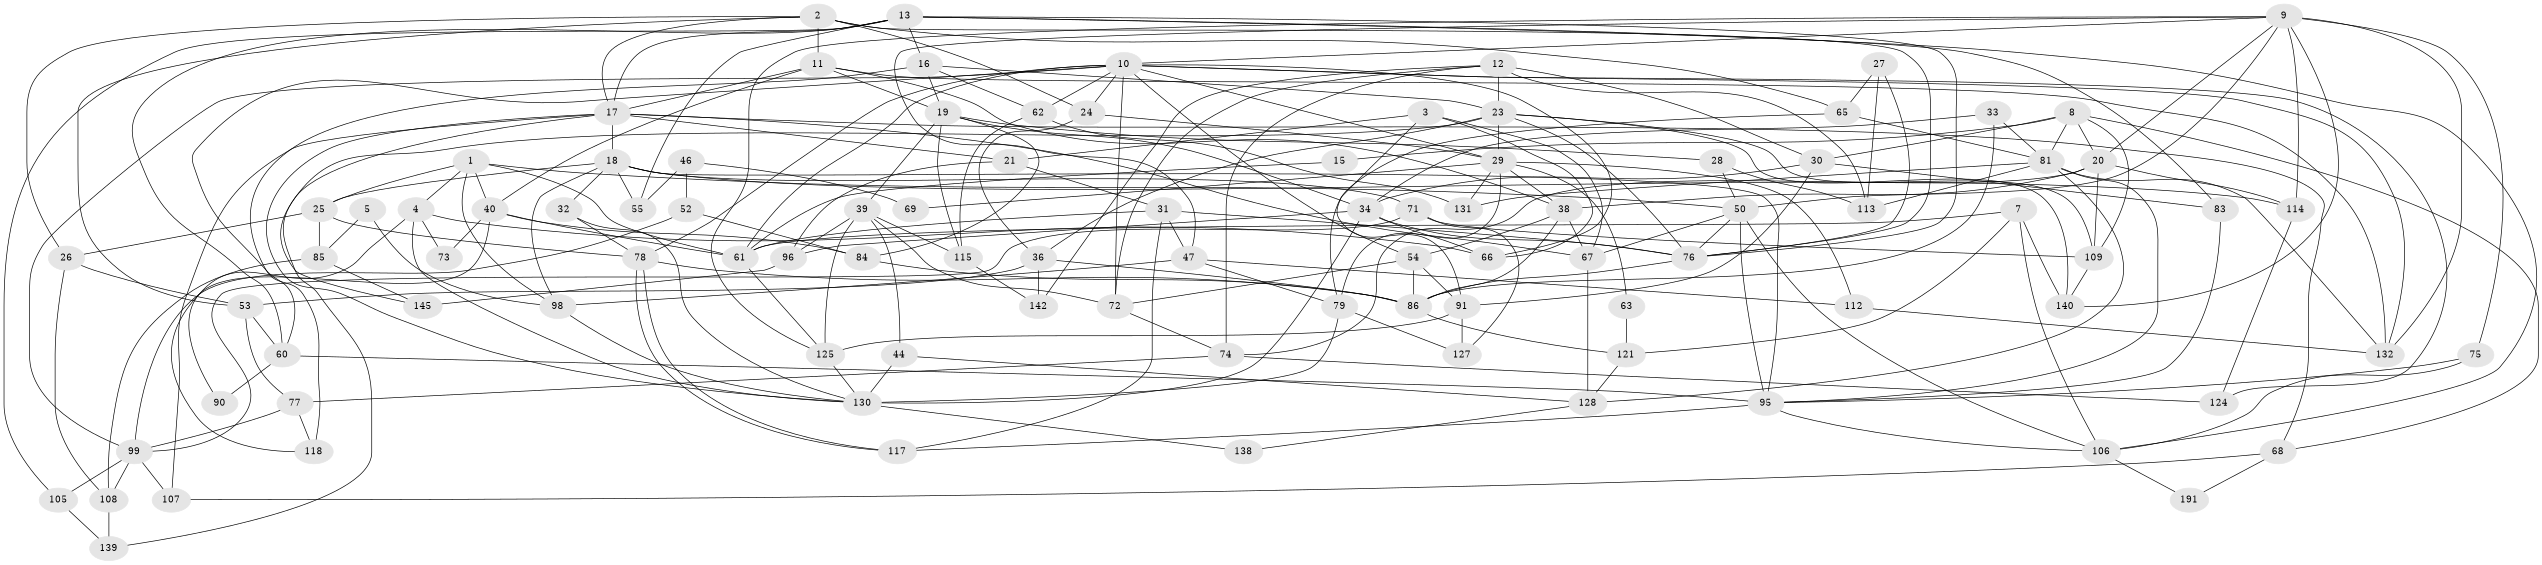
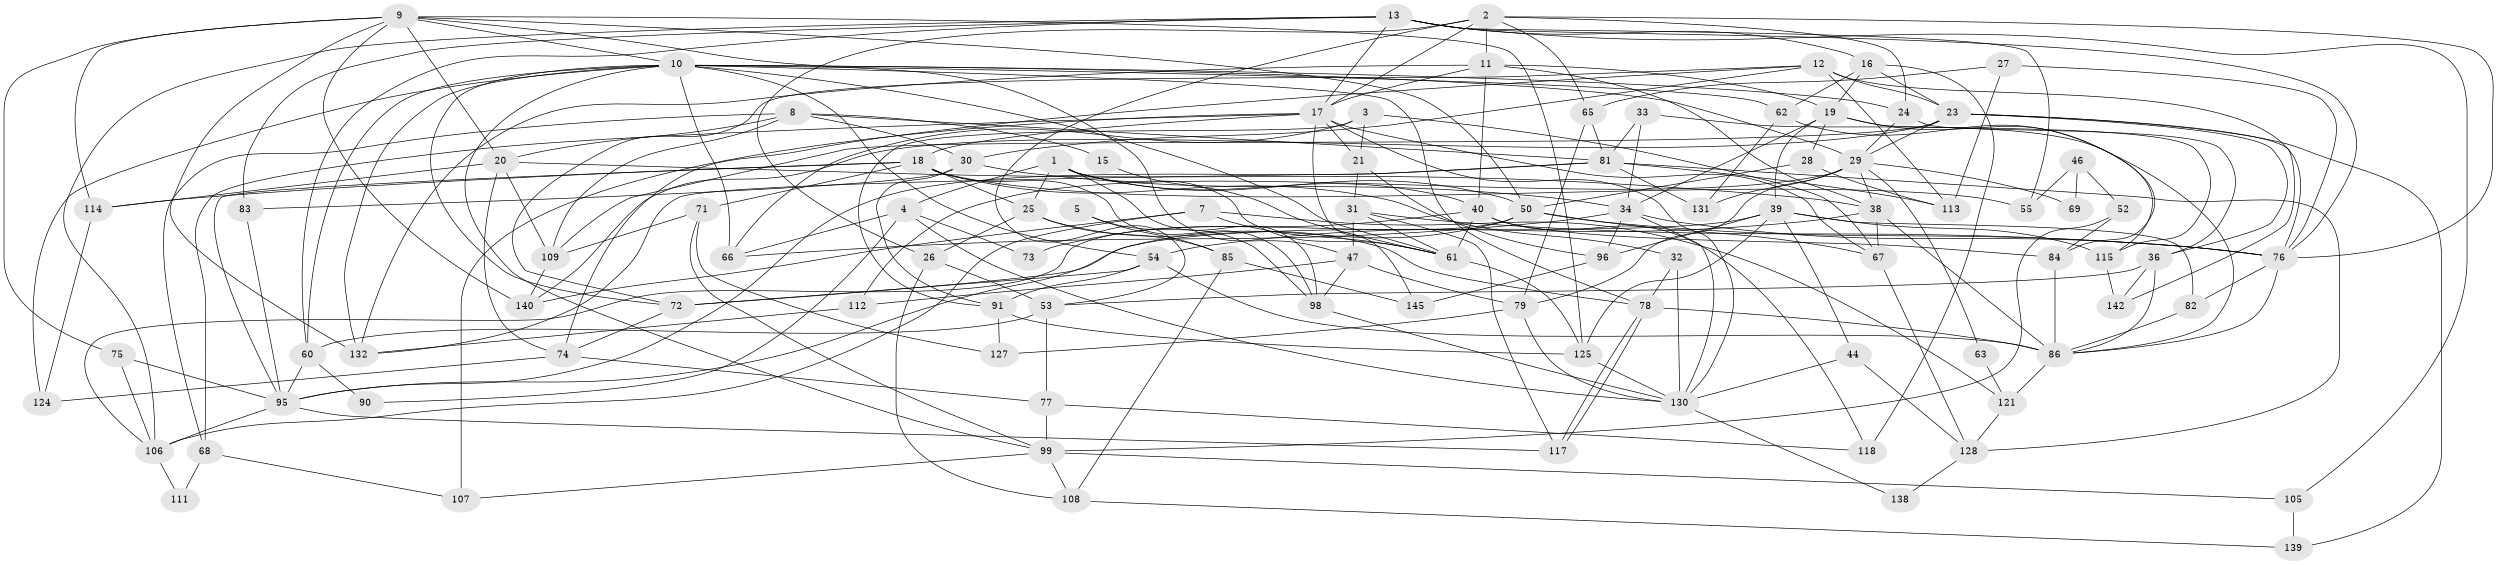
node "82": added
node "191": label "191" -> "111"
